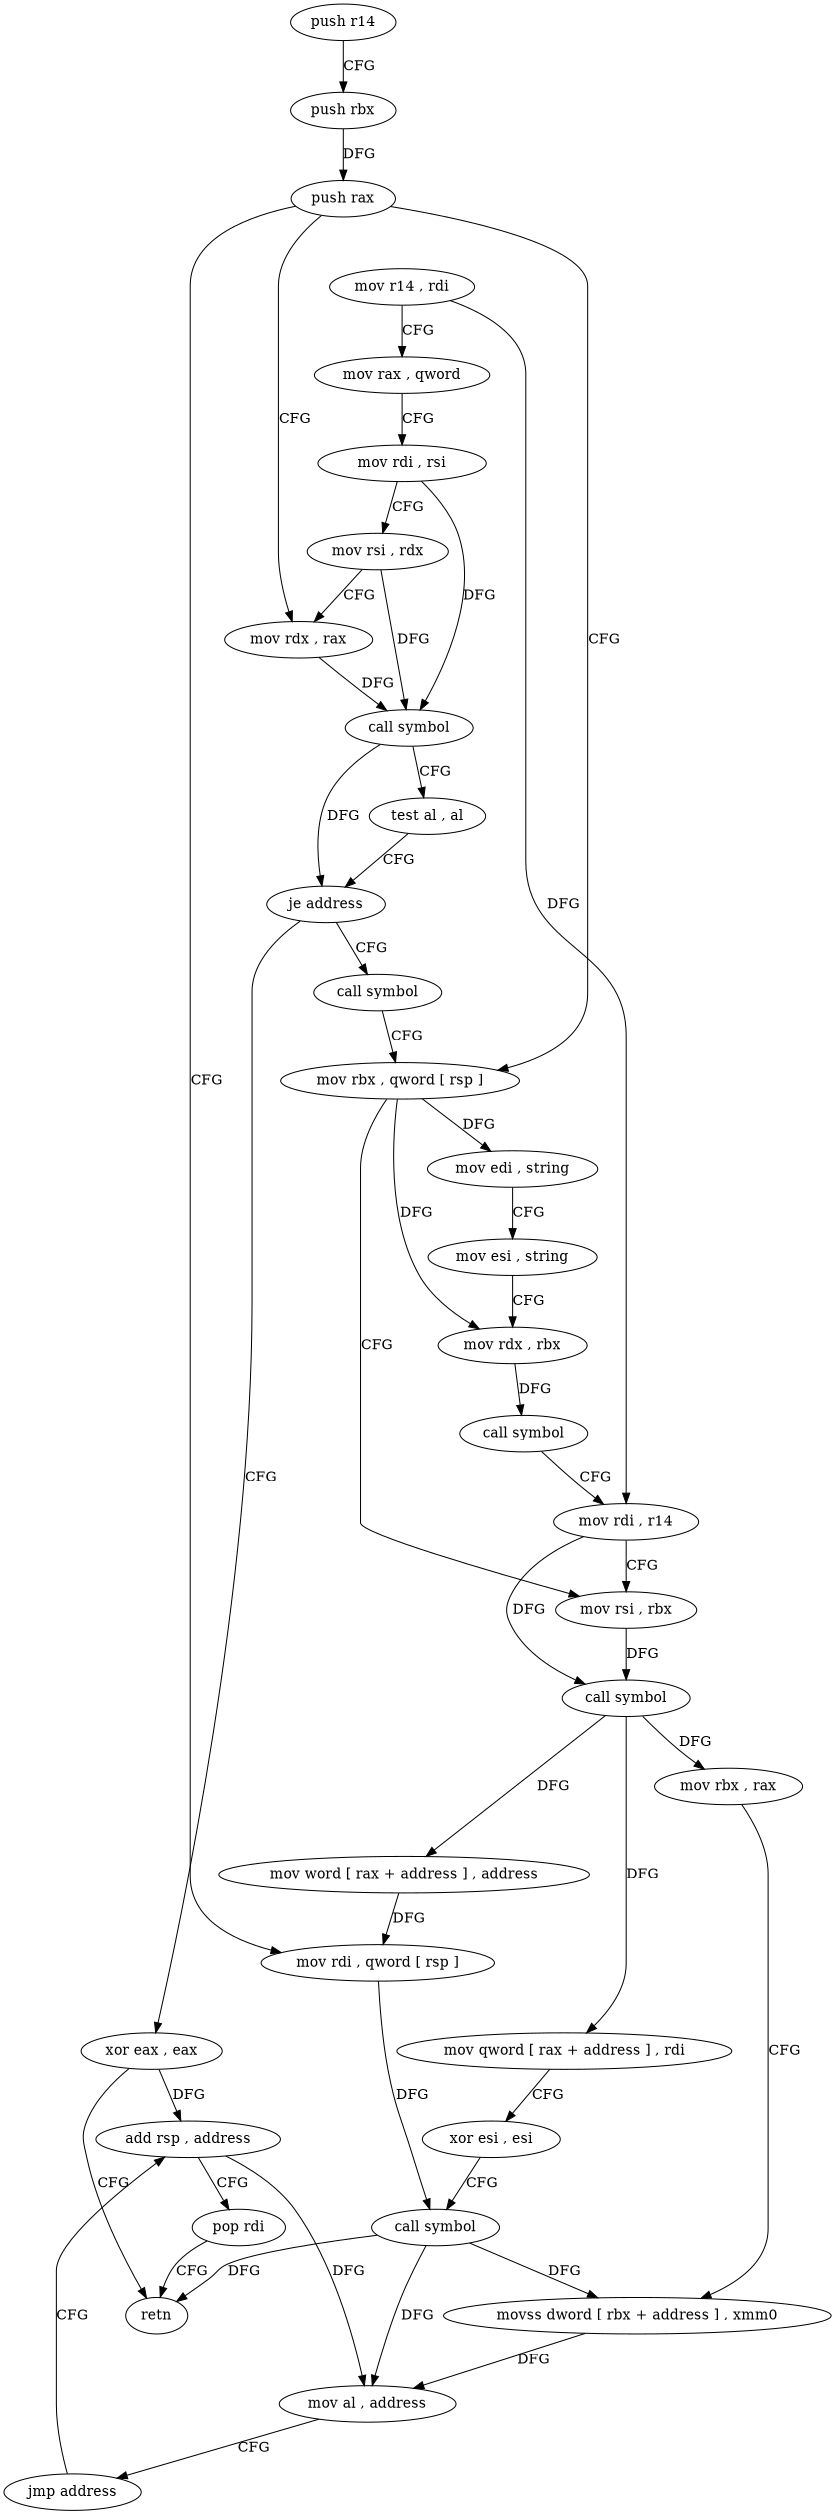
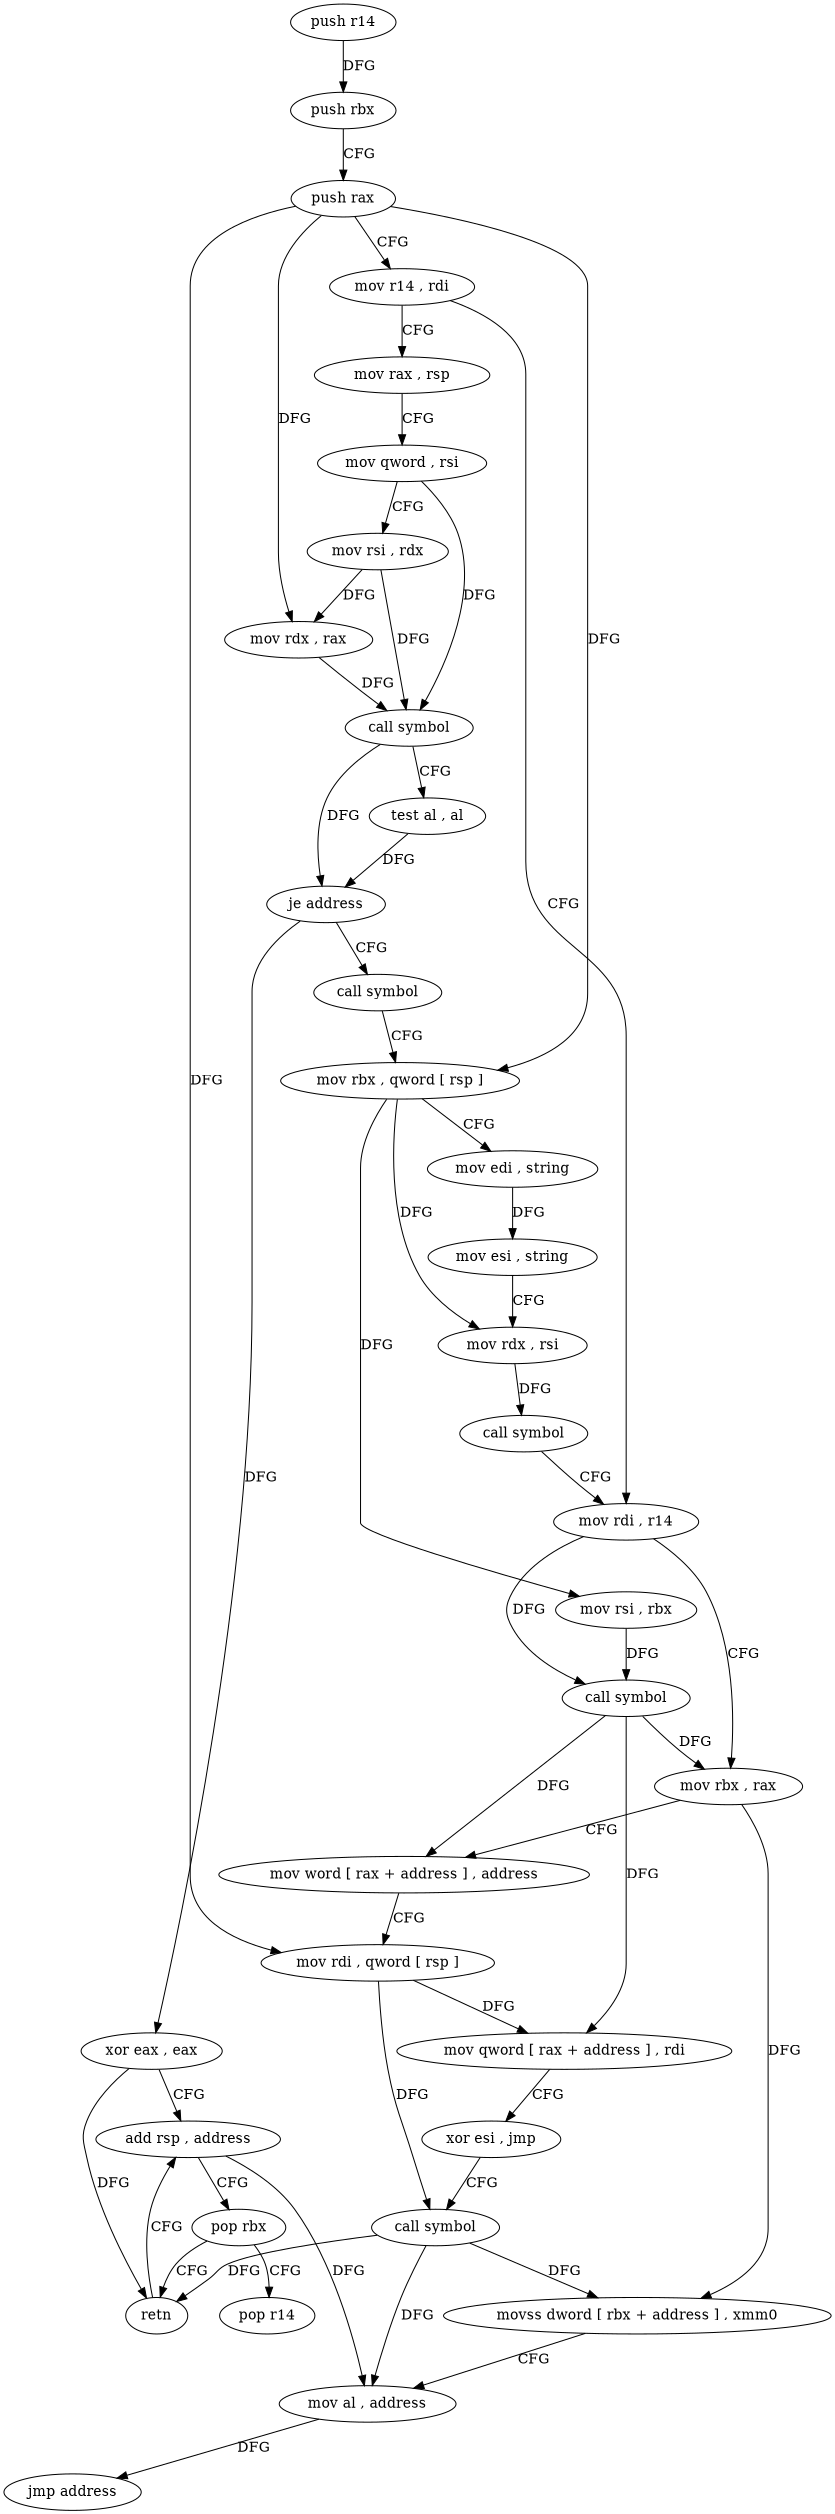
edge "push r14" -> "push rbx": label "CFG" -> "DFG"
edge "push rbx" -> "push rax": label "DFG" -> "CFG"
edge "push rax" -> "mov r14 , rdi": added, label "CFG"
node "mov rax , qword": label "mov rax , qword" -> "mov rax , rsp"
edge "push rax" -> "mov rdx , rax": label "CFG" -> "DFG"
node "mov rdi , rsi": label "mov rdi , rsi" -> "mov qword , rsi"
edge "mov rsi , rdx" -> "mov rdx , rax": label "CFG" -> "DFG"
edge "push rax" -> "mov rbx , qword [ rsp ]": label "CFG" -> "DFG"
edge "test al , al" -> "je address": label "CFG" -> "DFG"
edge "mov r14 , rdi" -> "mov rdi , r14": label "DFG" -> "CFG"
edge "push rax" -> "mov rdi , qword [ rsp ]": label "CFG" -> "DFG"
edge "mov rbx , qword [ rsp ]" -> "mov edi , string": label "DFG" -> "CFG"
edge "mov edi , string" -> "mov esi , string": label "CFG" -> "DFG"
edge "mov rbx , qword [ rsp ]" -> "mov rsi , rbx": label "CFG" -> "DFG"
node "mov rdx , rbx": label "mov rdx , rbx" -> "mov rdx , rsi"
edge "je address" -> "xor eax , eax": label "CFG" -> "DFG"
edge "mov rdi , r14" -> "mov rsi , rbx": now "mov rdi , r14" -> "mov rbx , rax"
edge "mov rbx , rax" -> "mov word [ rax + address ] , address": added, label "CFG"
edge "mov word [ rax + address ] , address" -> "mov rdi , qword [ rsp ]": label "DFG" -> "CFG"
edge "mov rdi , qword [ rsp ]" -> "mov qword [ rax + address ] , rdi": added, label "DFG"
edge "mov rbx , rax" -> "movss dword [ rbx + address ] , xmm0": label "CFG" -> "DFG"
edge "xor eax , eax" -> "add rsp , address": label "DFG" -> "CFG"
node "xor esi , esi": label "xor esi , esi" -> "xor esi , jmp"
edge "xor eax , eax" -> "retn": label "CFG" -> "DFG"
node "pop rdi": label "pop rdi" -> "pop rbx"
edge "jmp address" -> "add rsp , address": now "retn" -> "add rsp , address"
node "pop r14": added
edge "movss dword [ rbx + address ] , xmm0" -> "mov al , address": label "DFG" -> "CFG"
edge "mov al , address" -> "jmp address": label "CFG" -> "DFG"
